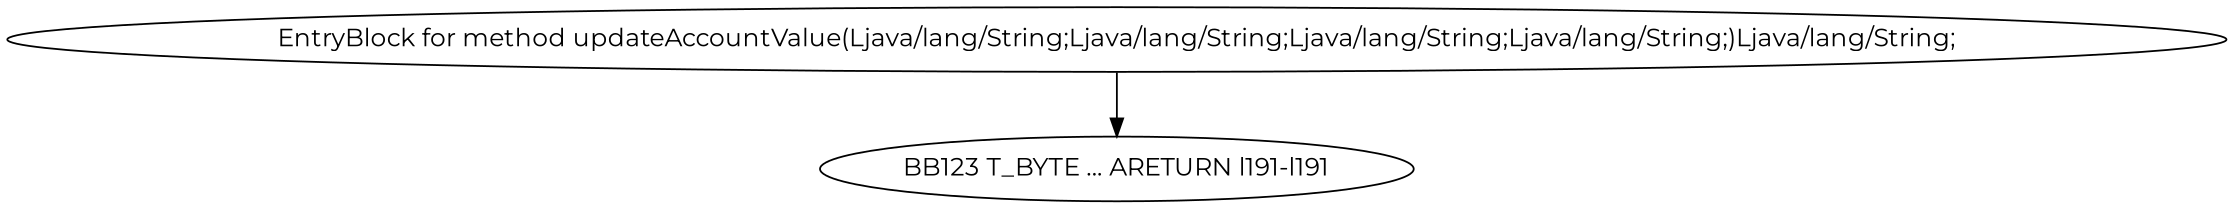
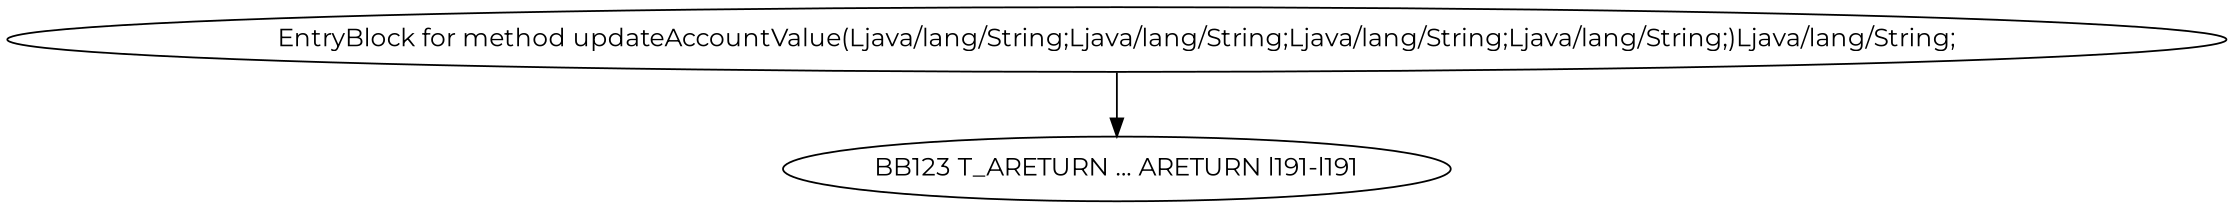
node "BB123 T_BYTE ... ARETURN l191-l191": label "BB123 T_BYTE ... ARETURN l191-l191" -> "BB123 T_ARETURN ... ARETURN l191-l191"
